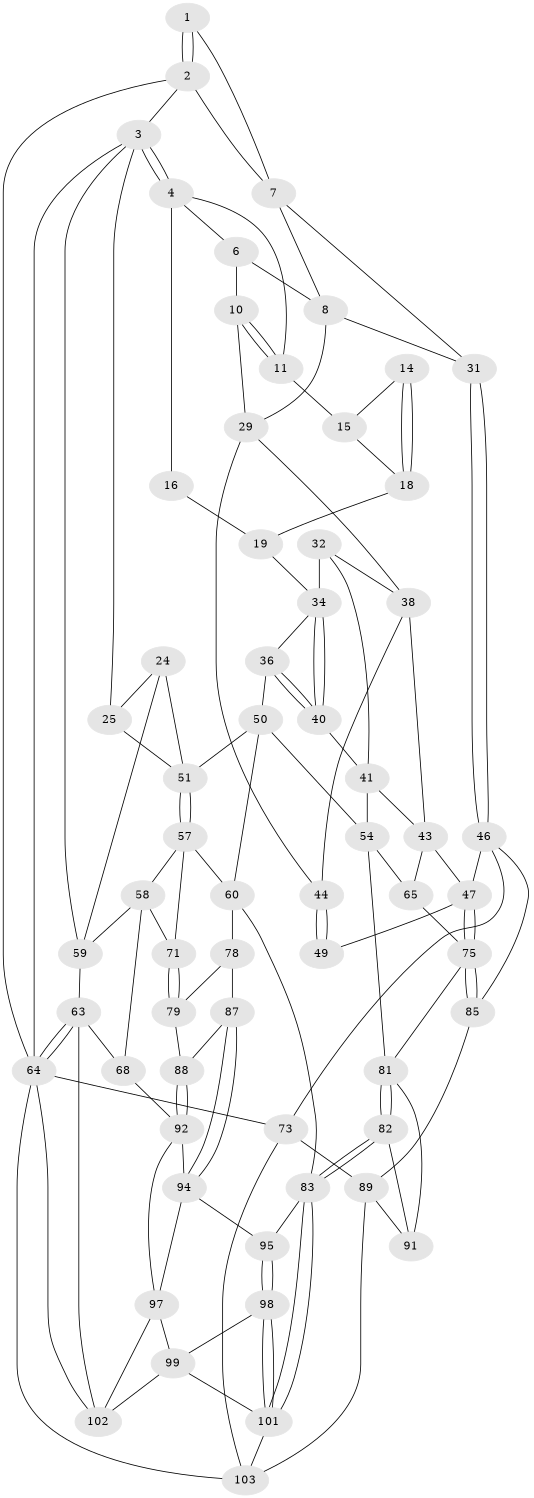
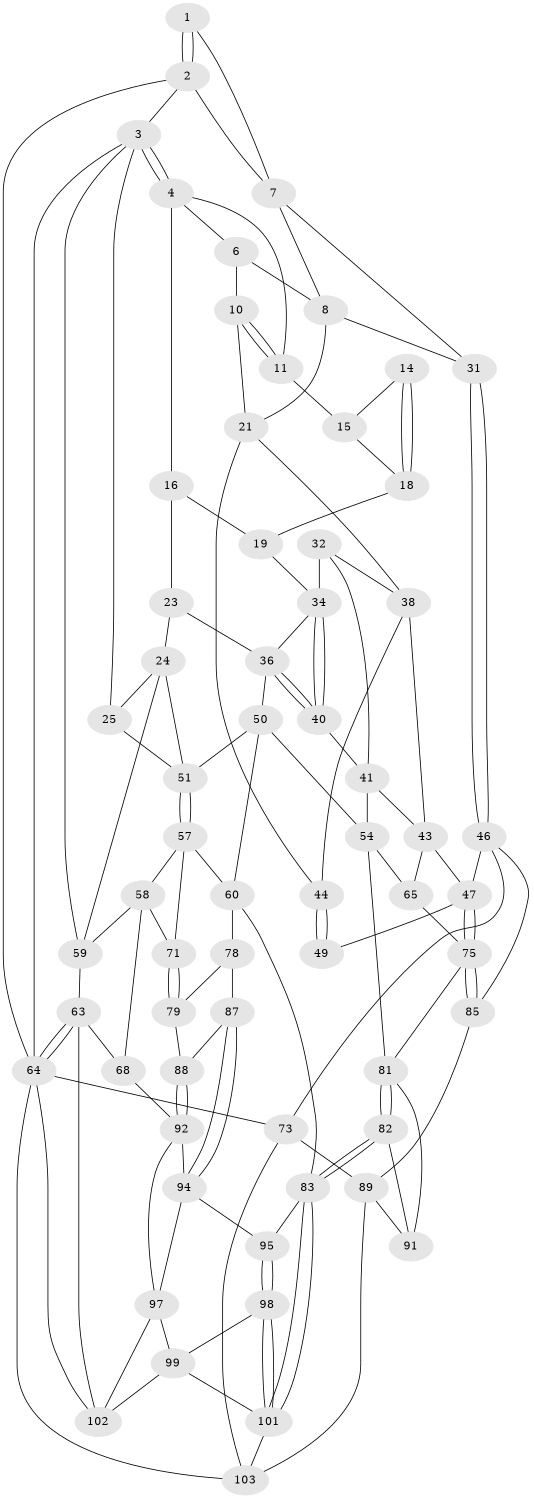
node "29": label "29" -> "21"
node "23": added
